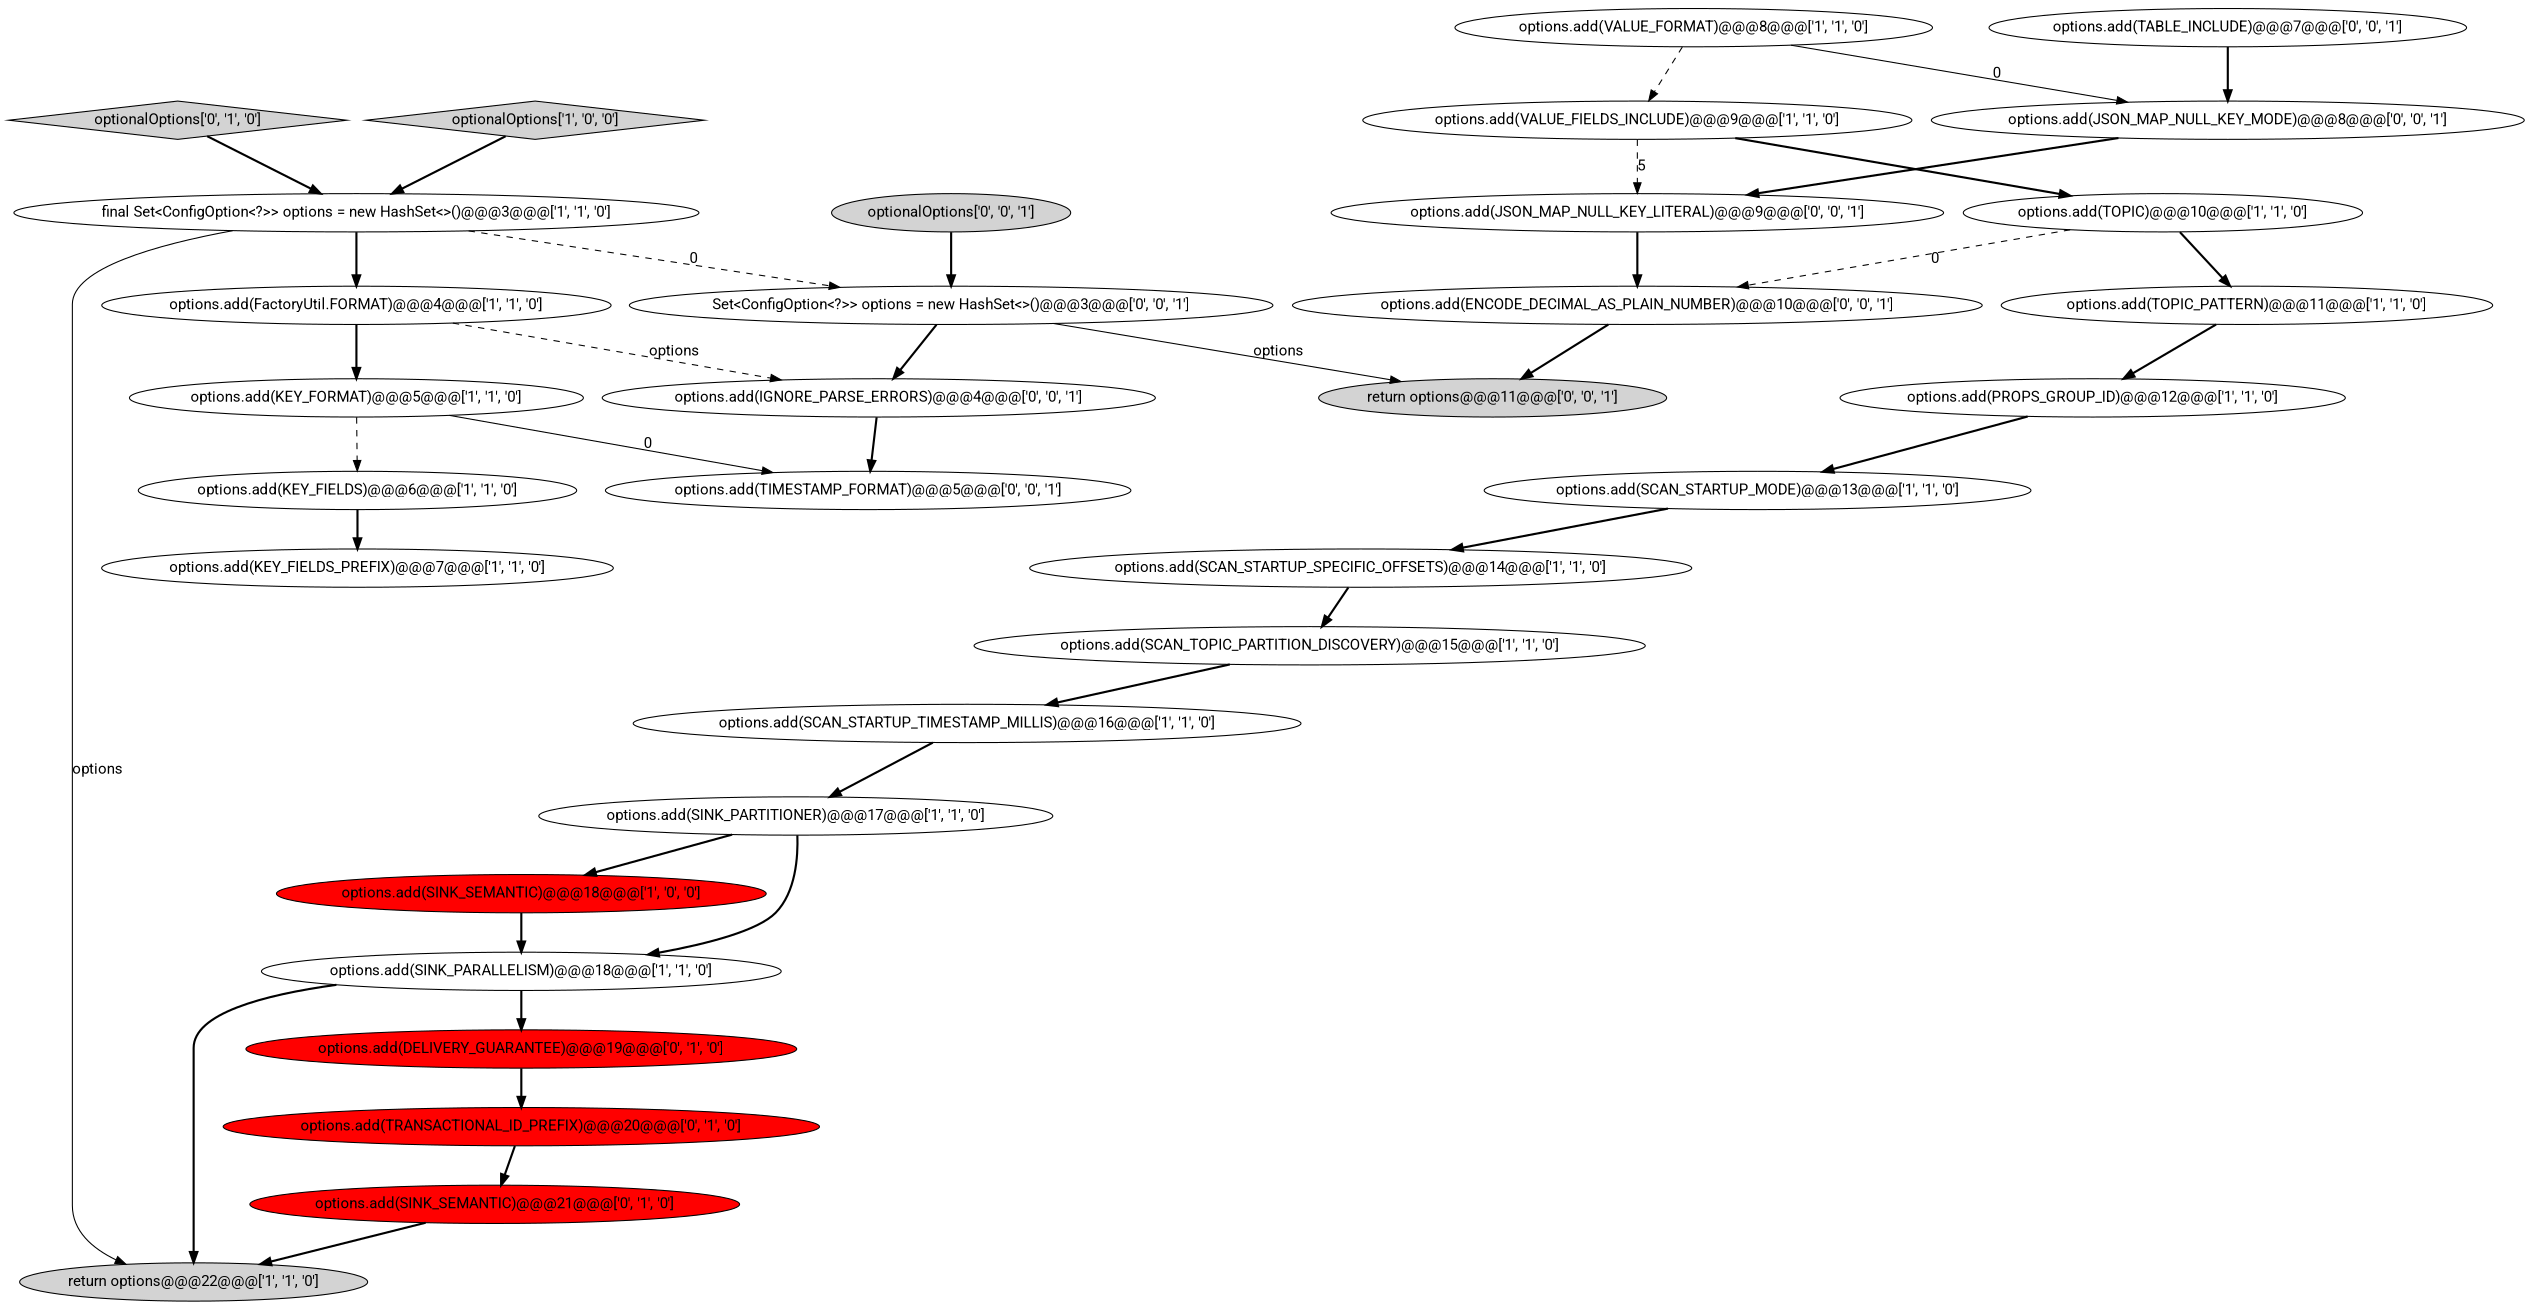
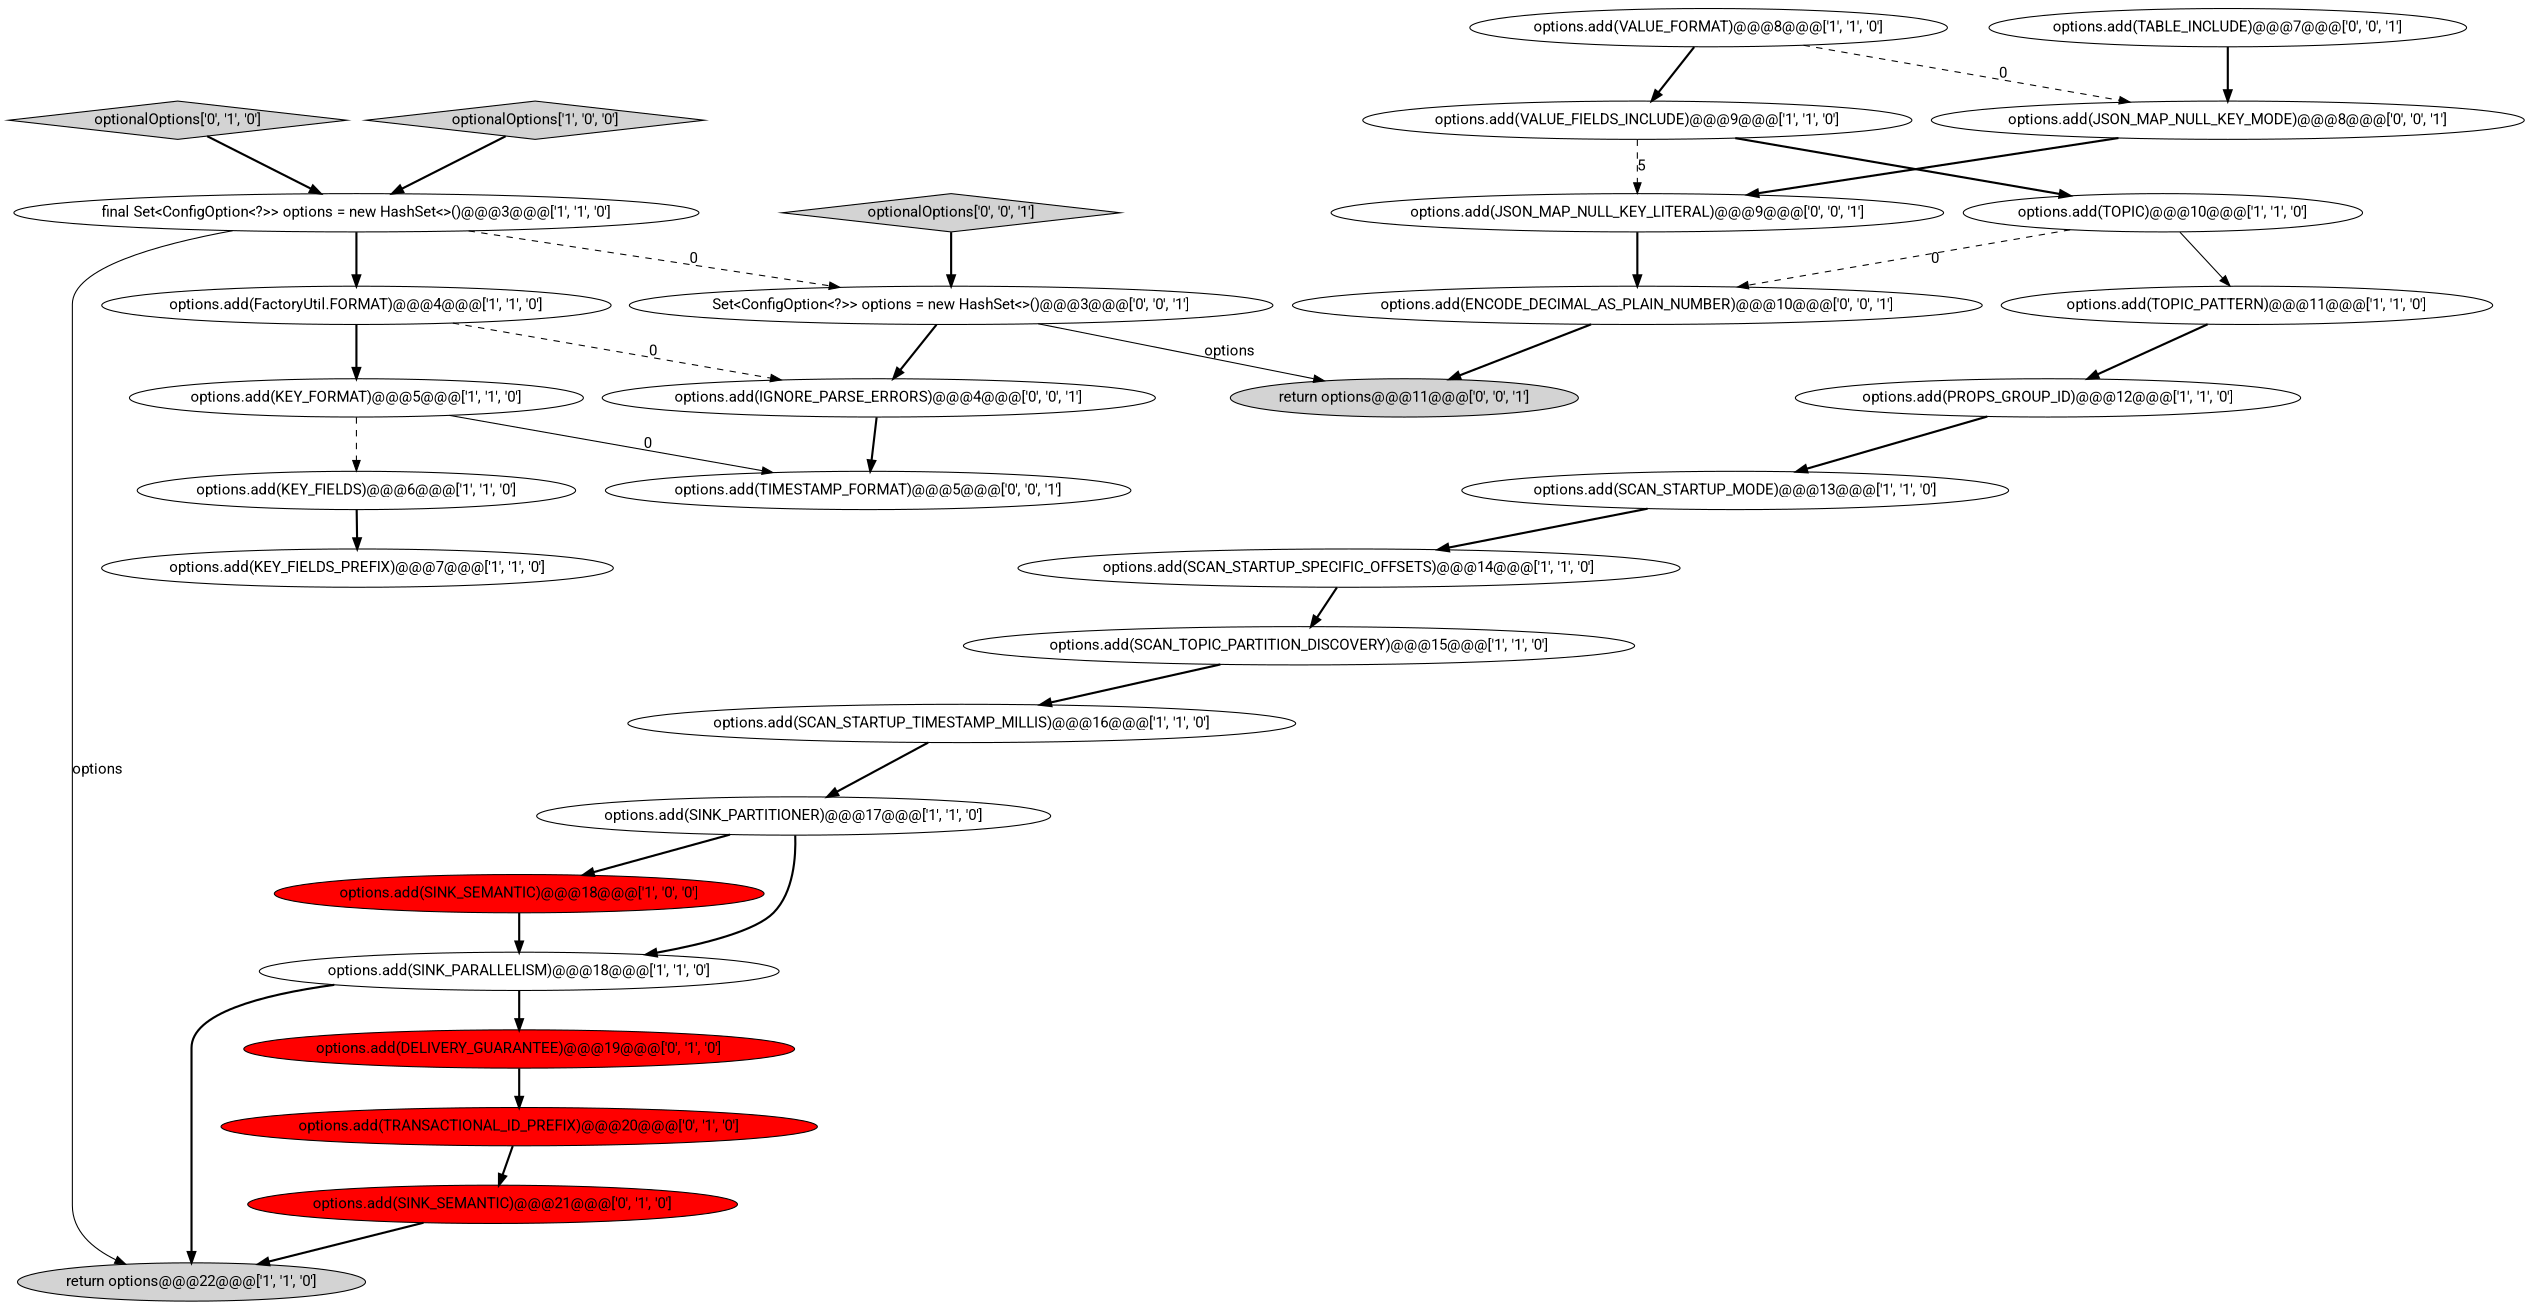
edge "options.add(VALUE_FORMAT)@@@8@@@['1', '1', '0']" -> "options.add(VALUE_FIELDS_INCLUDE)@@@9@@@['1', '1', '0']": style dashed -> bold
edge "options.add(VALUE_FORMAT)@@@8@@@['1', '1', '0']" -> "options.add(JSON_MAP_NULL_KEY_MODE)@@@8@@@['0', '0', '1']": style solid -> dashed
node "optionalOptions['0', '0', '1']": shape ellipse -> diamond
edge "options.add(TOPIC)@@@10@@@['1', '1', '0']" -> "options.add(TOPIC_PATTERN)@@@11@@@['1', '1', '0']": style bold -> solid
edge "options.add(FactoryUtil.FORMAT)@@@4@@@['1', '1', '0']" -> "options.add(IGNORE_PARSE_ERRORS)@@@4@@@['0', '0', '1']": label "options" -> "0"
